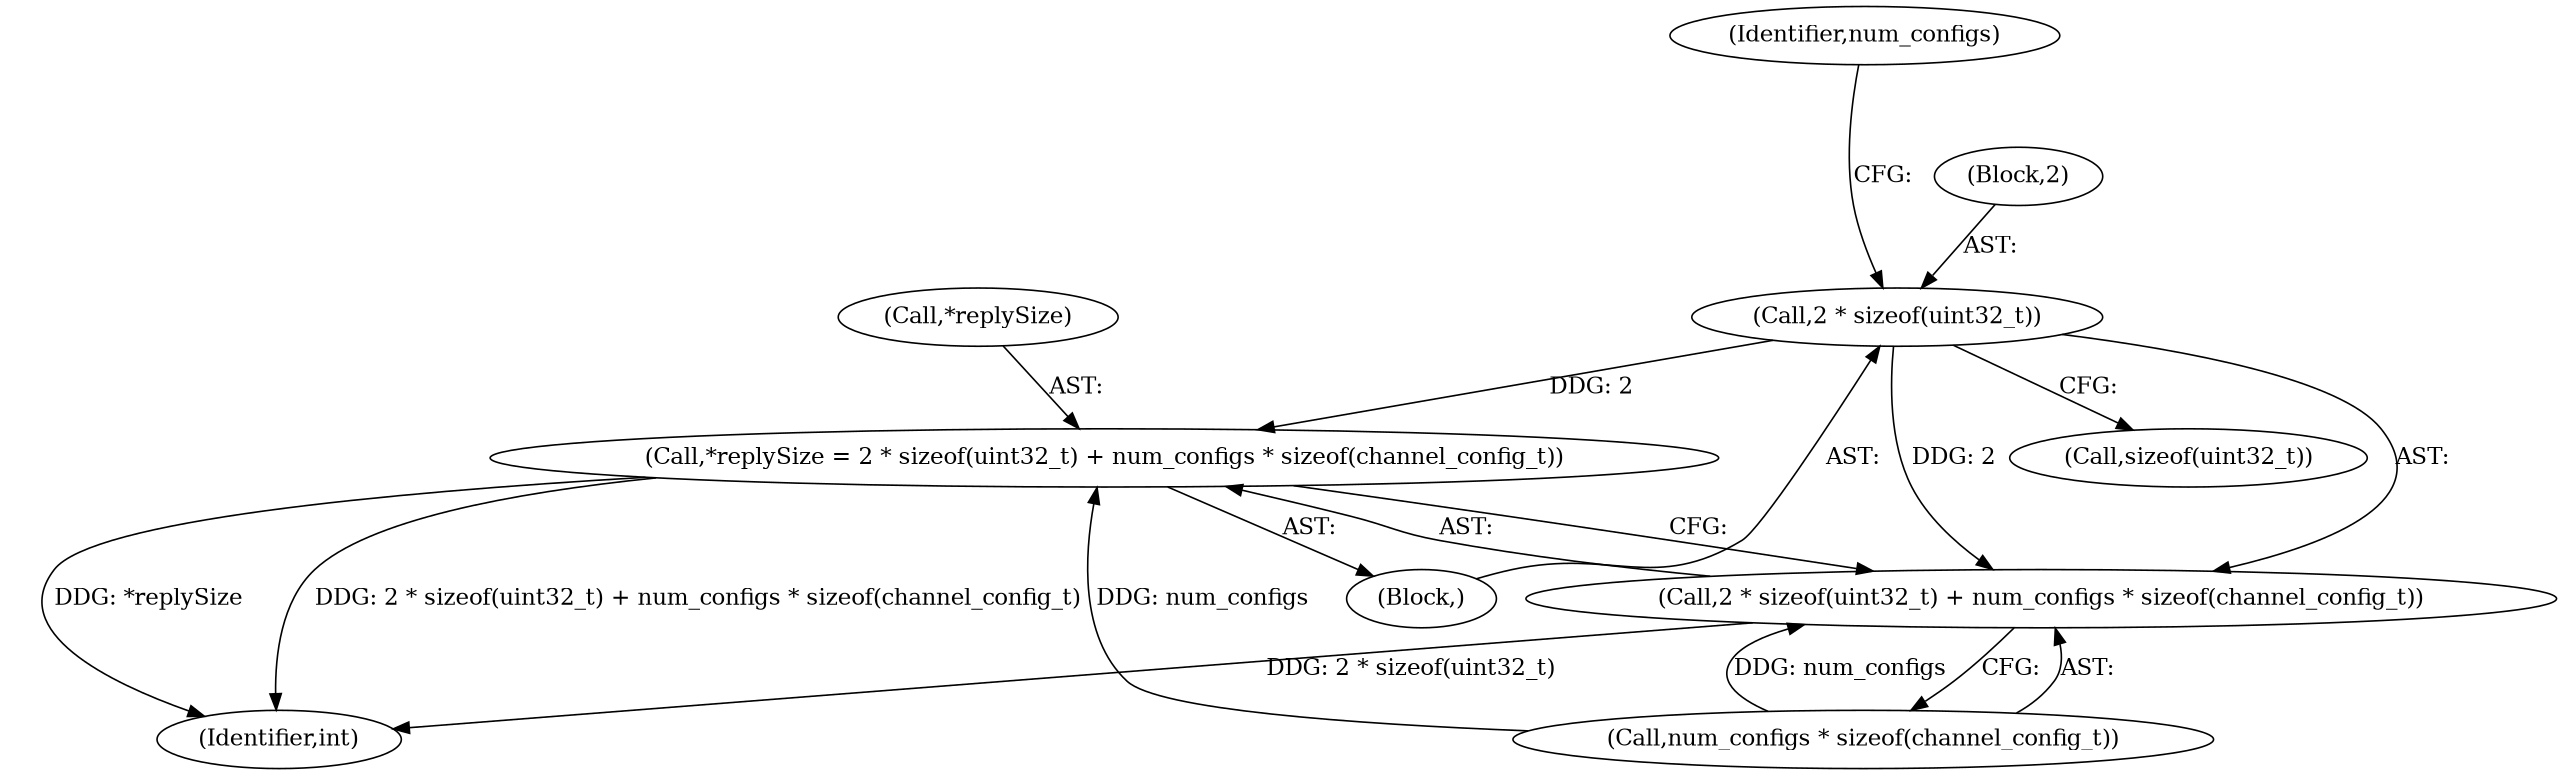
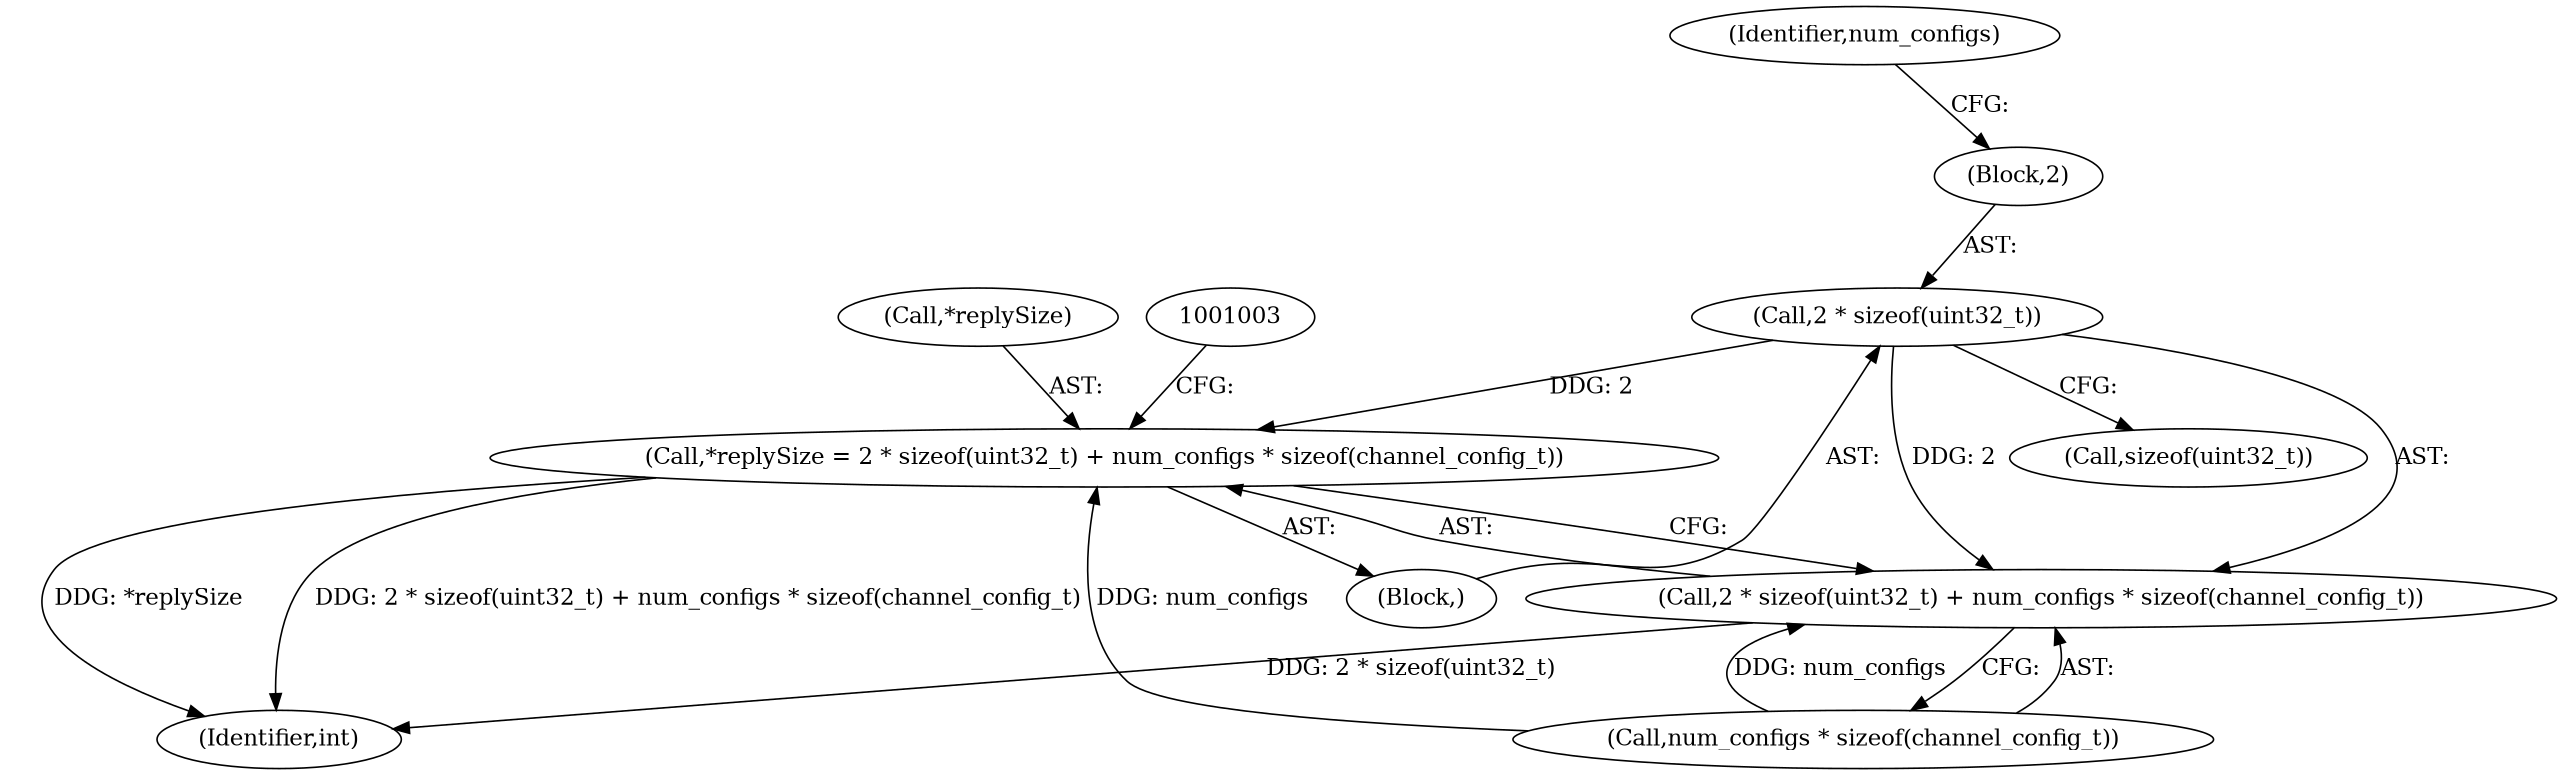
edge "(Identifier,num_configs)" -> "(Call,2 * sizeof(uint32_t))": now "(Identifier,num_configs)" -> "(Block,2)"
node "1001003": added
